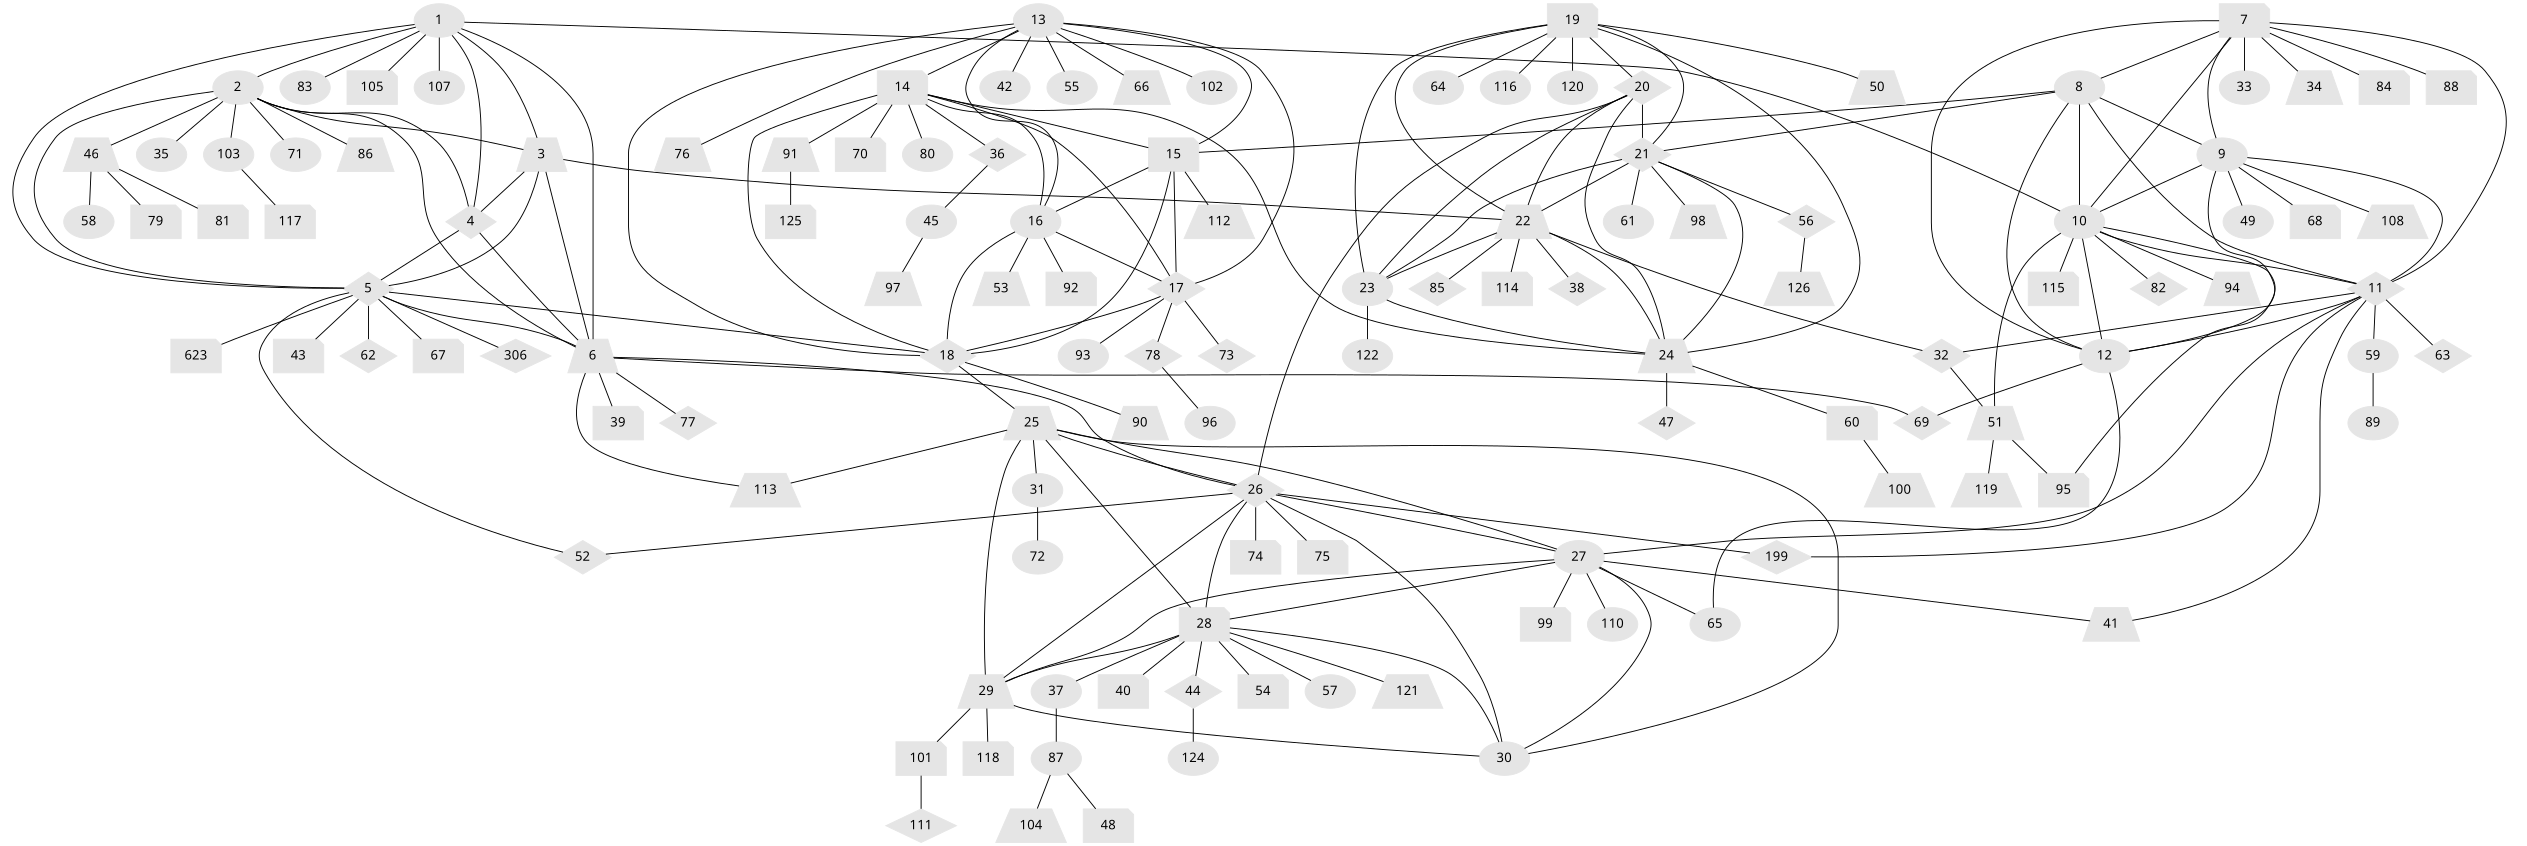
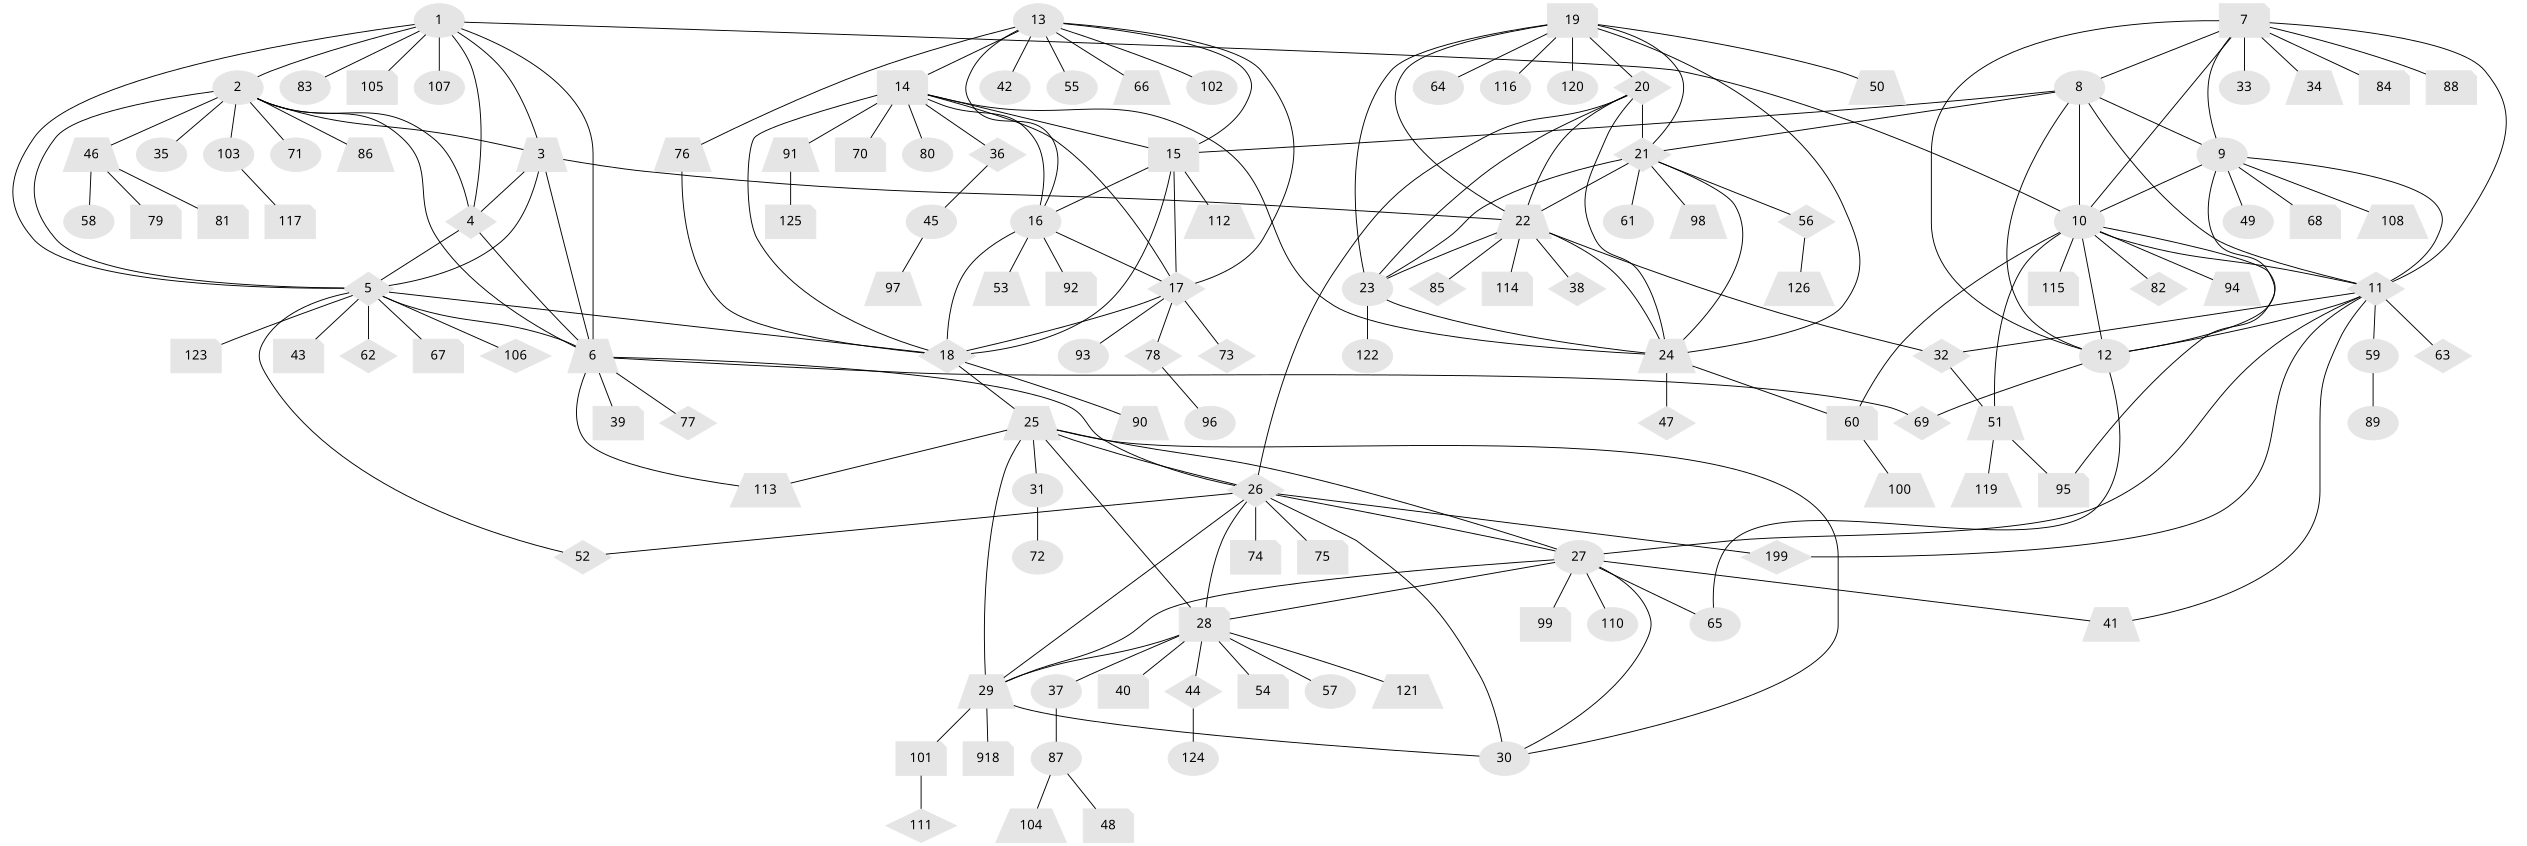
edge "13" -- "18": now "76" -- "18"
edge "10" -- "60": added
node "623": label "623" -> "123"
node "306": label "306" -> "106"
edge "28" -- "30": removed
node "118": label "118" -> "918"
